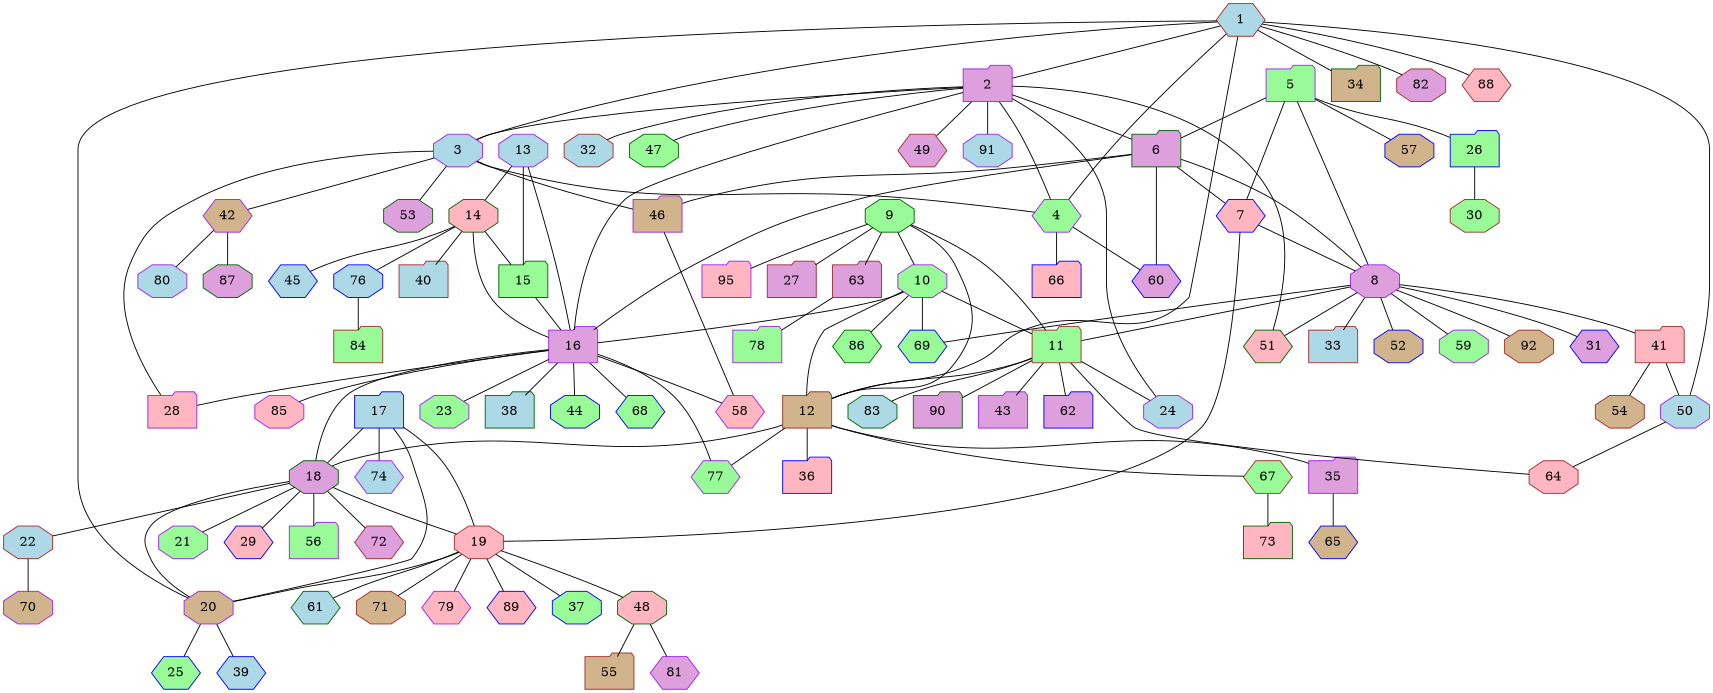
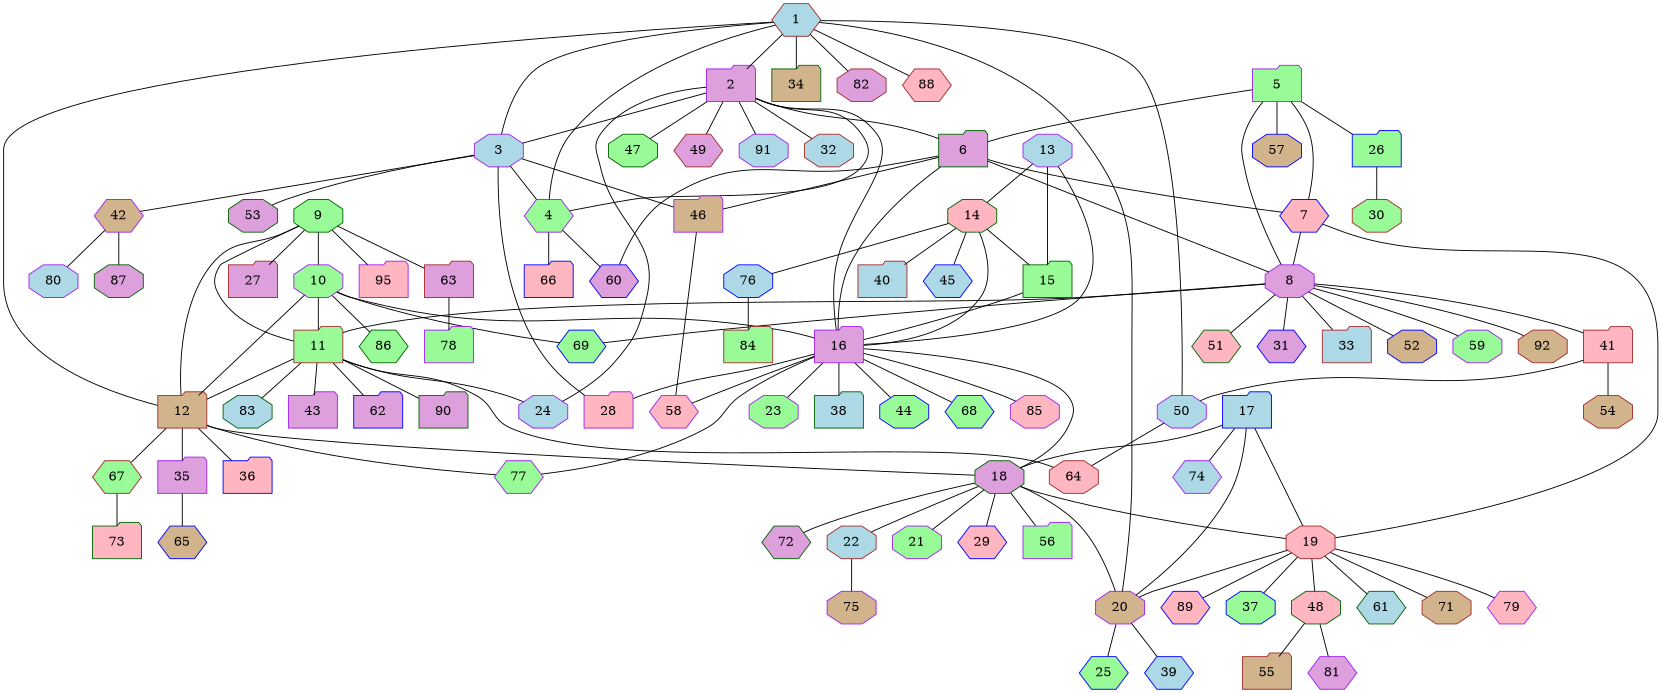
edge "2" -- "51": removed
node "72": color brown -> darkgreen
node "70": label "70" -> "75"
